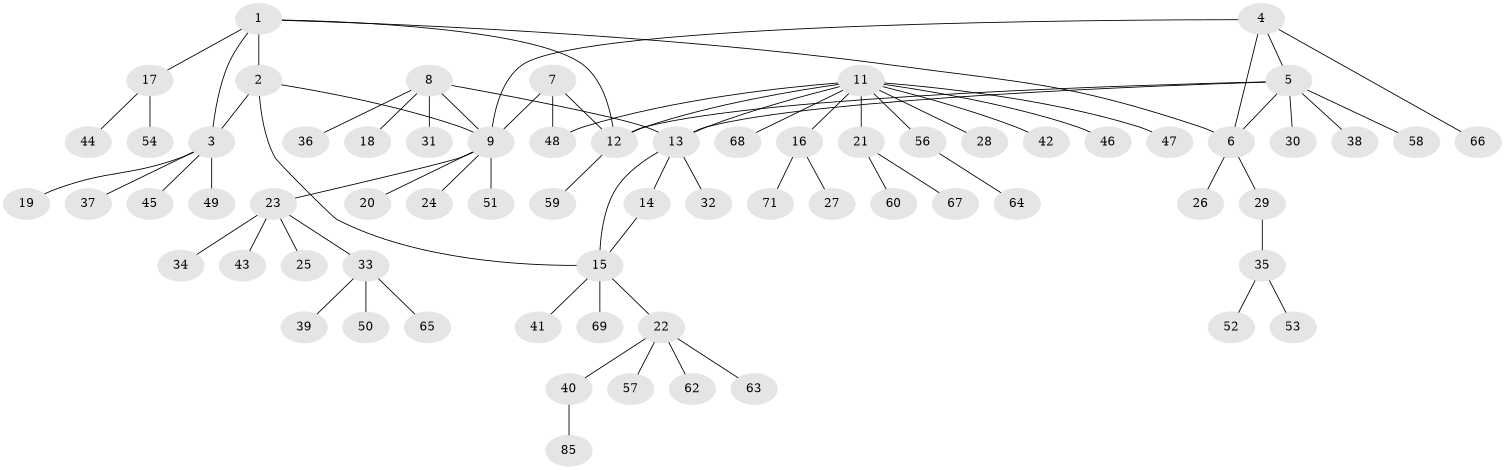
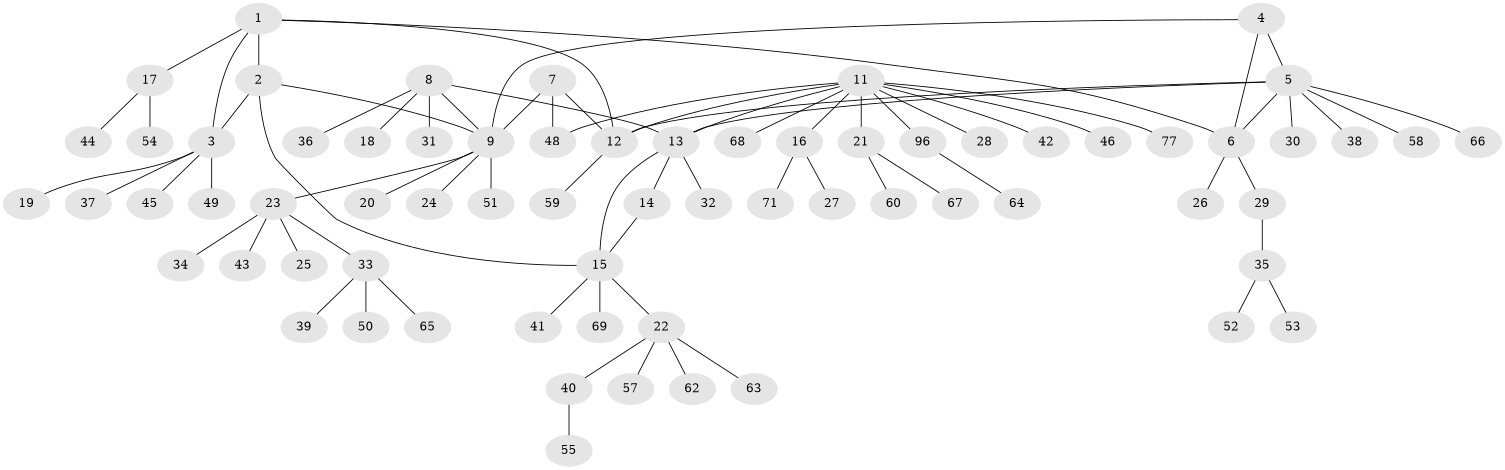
edge "4" -- "66": now "5" -- "66"
node "56": label "56" -> "96"
node "47": label "47" -> "77"
node "85": label "85" -> "55"
